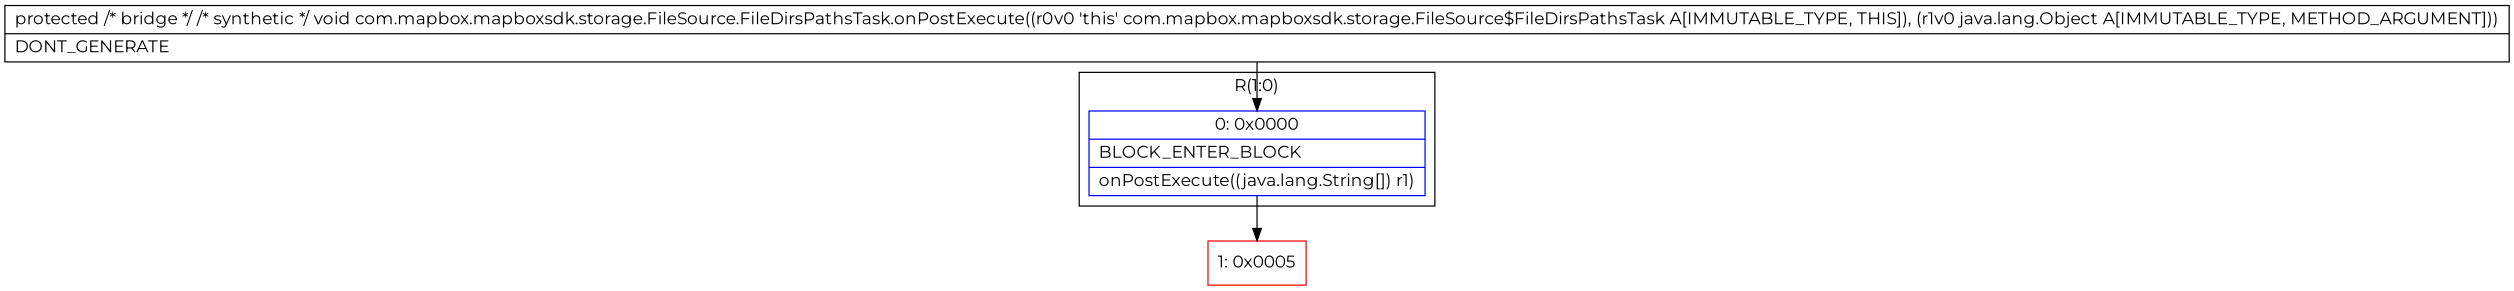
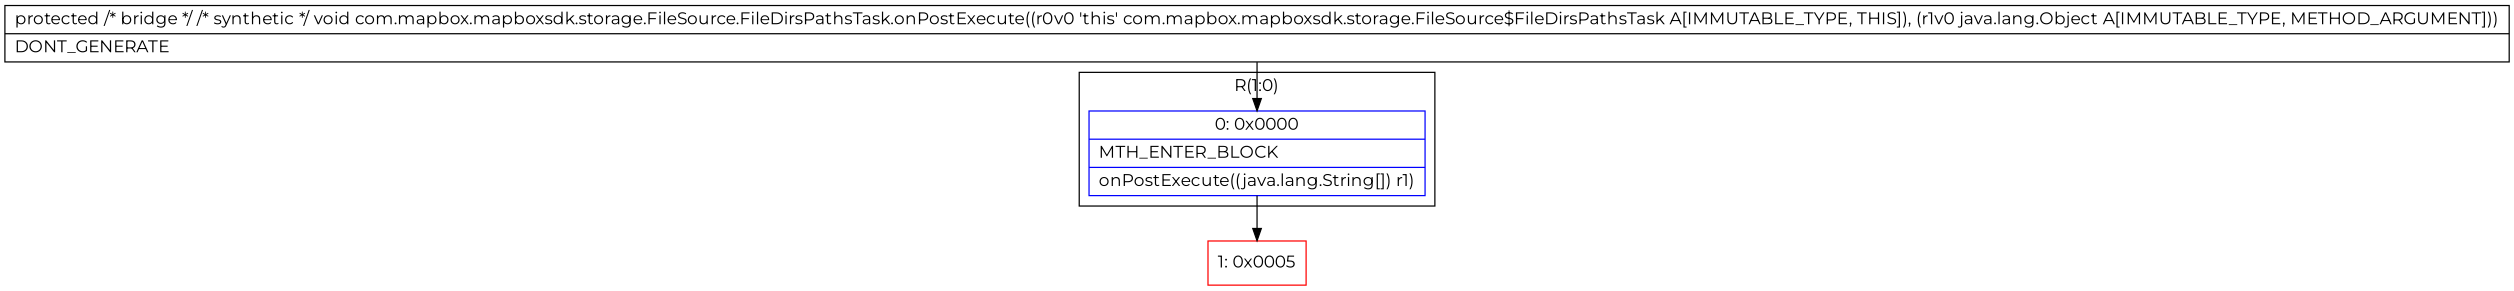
node "0: 0x0000": text "BLOCK_ENTER_BLOCK" -> "MTH_ENTER_BLOCK"
